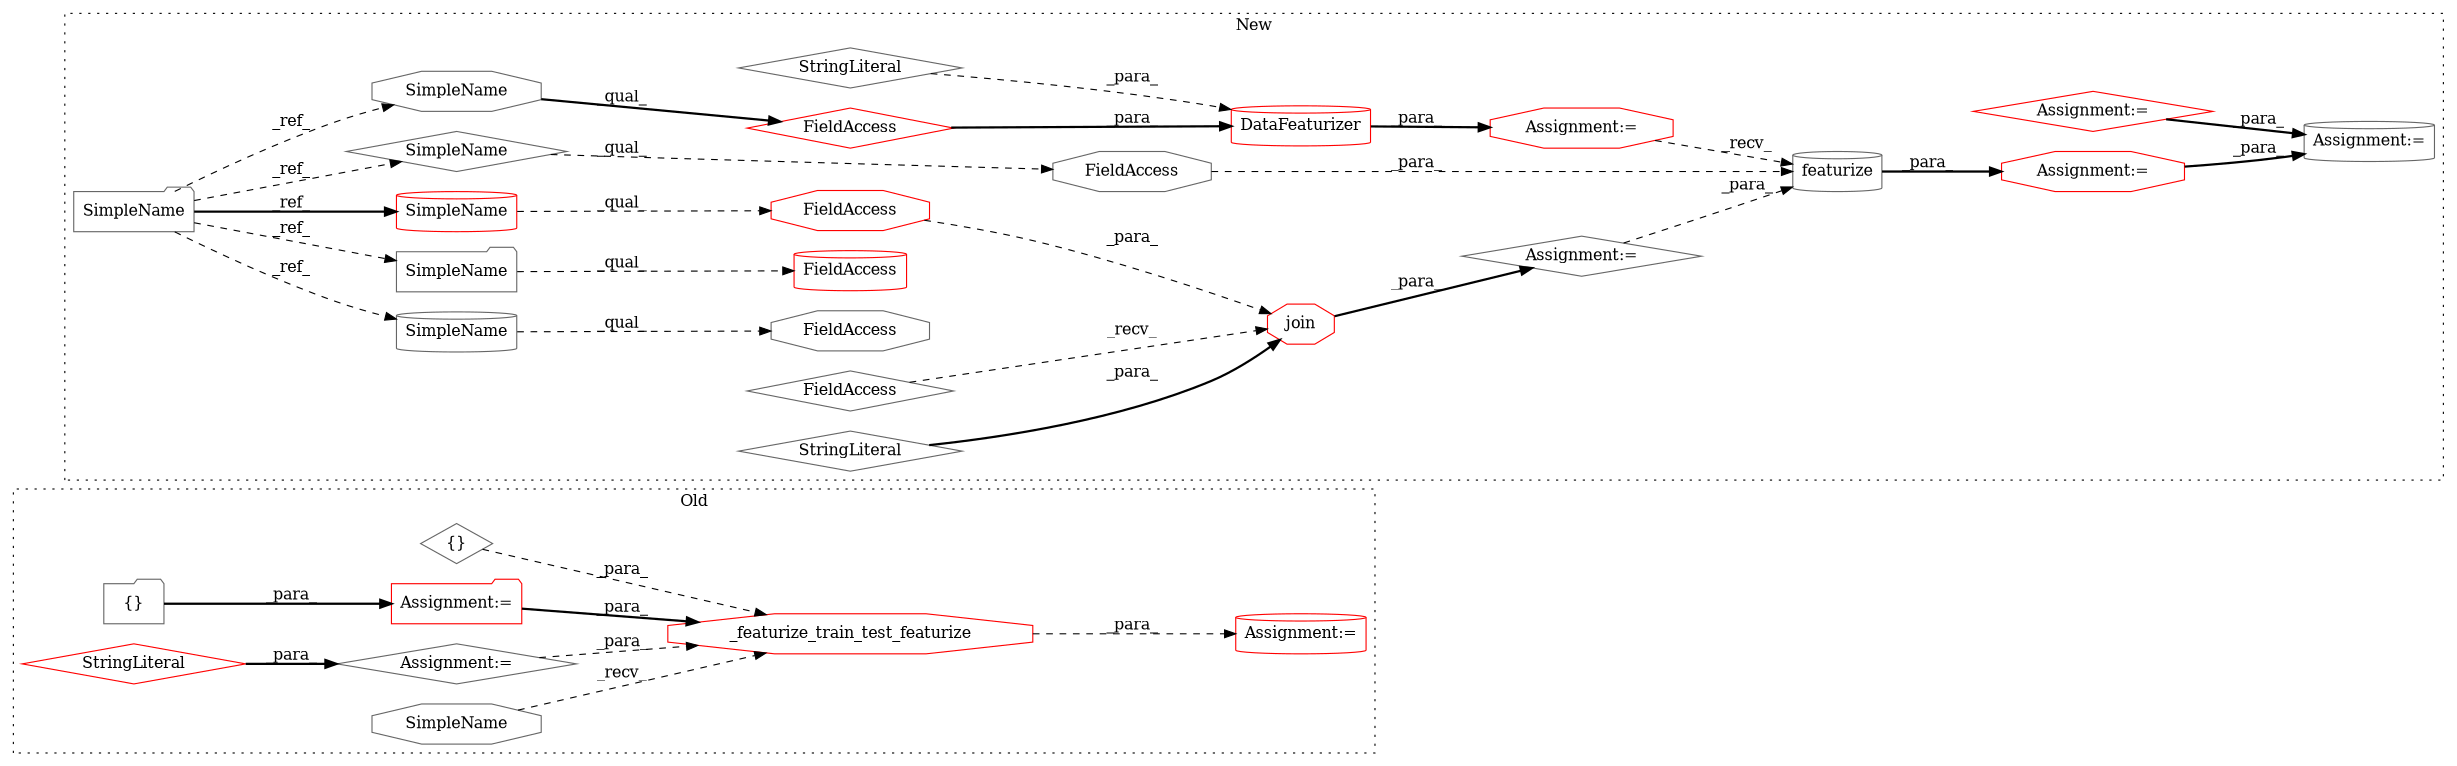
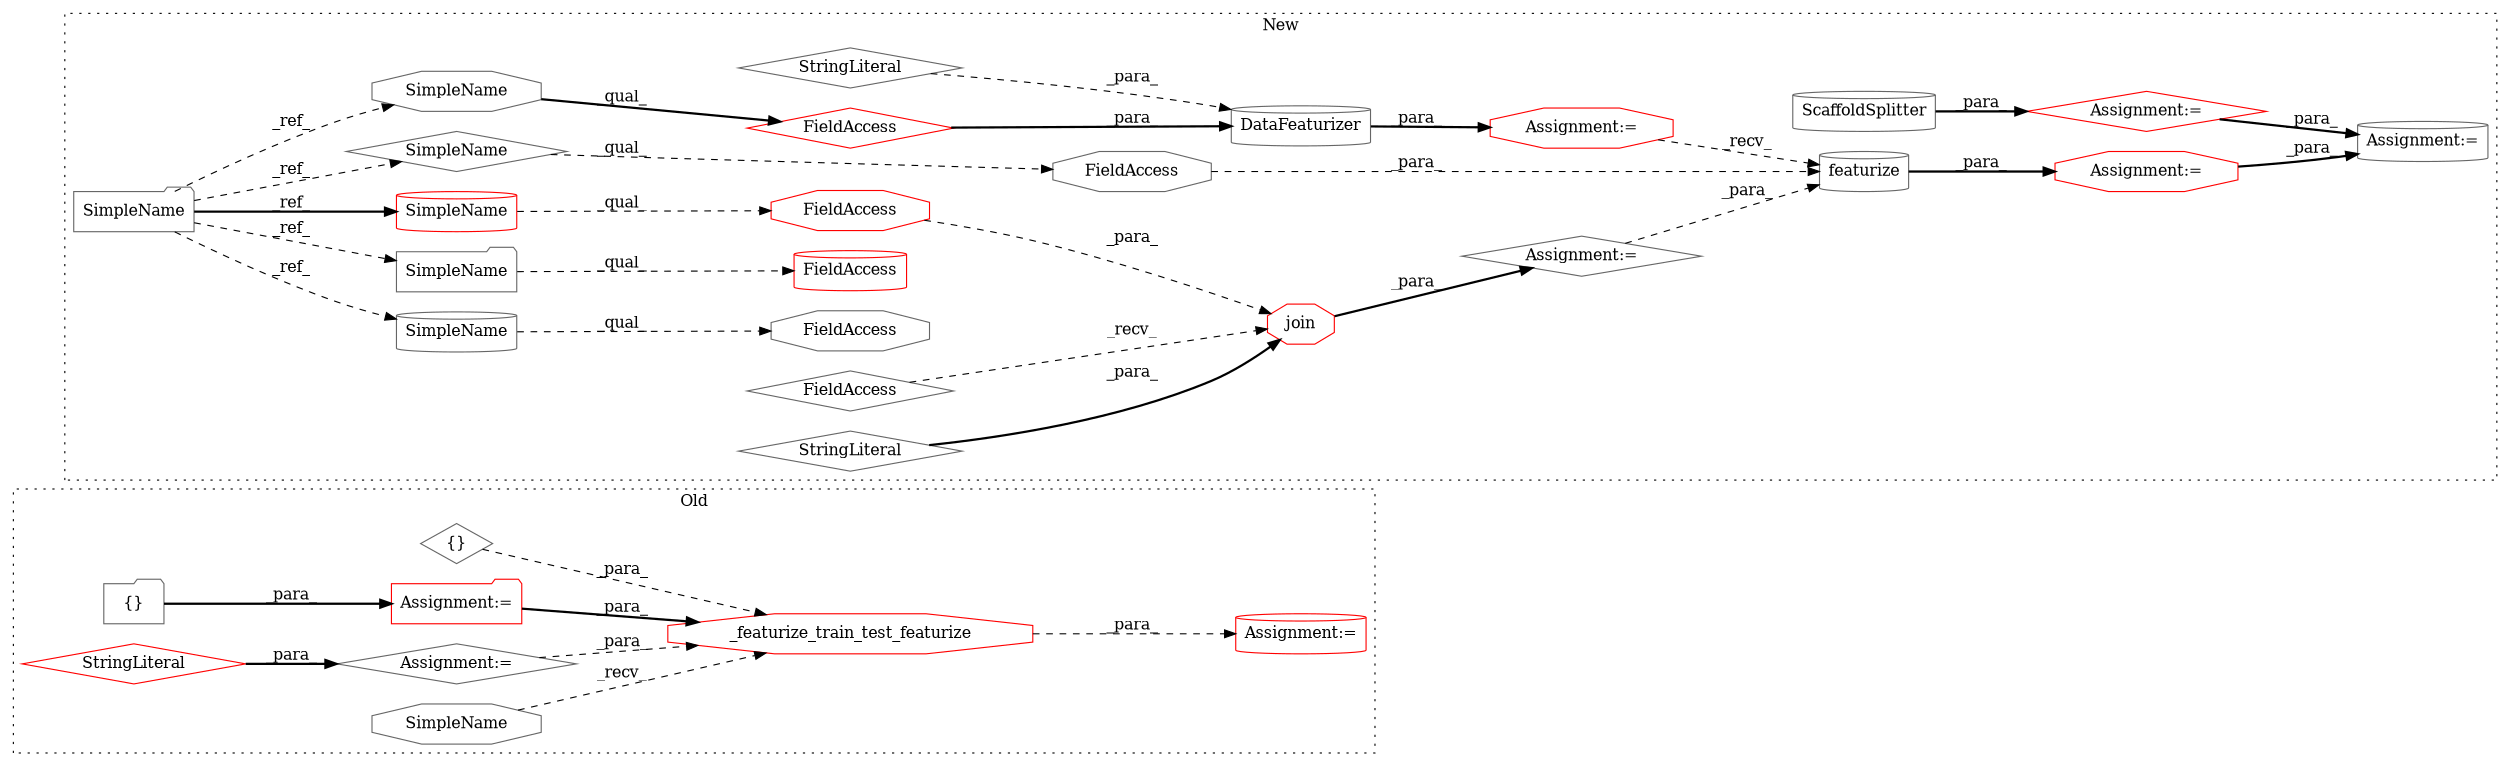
node "ScaffoldSplitter": added
node "DataFeaturizer": color red -> gray40
